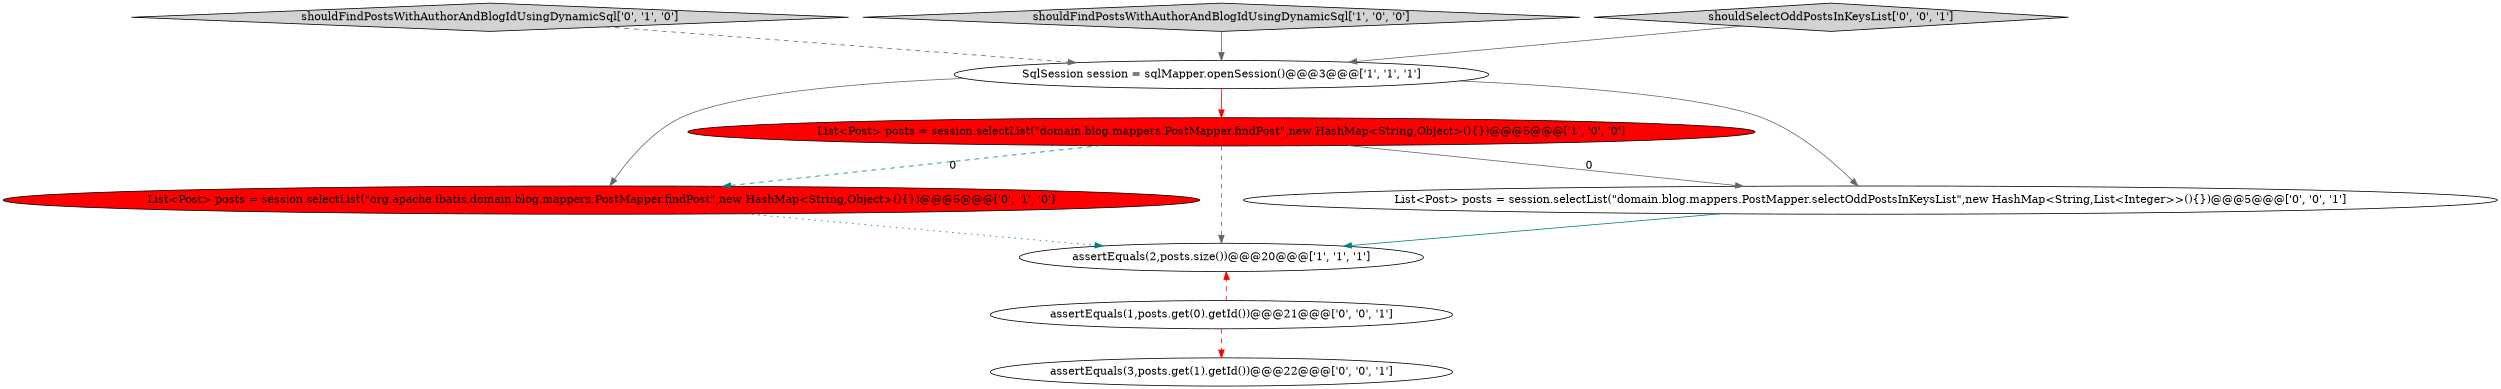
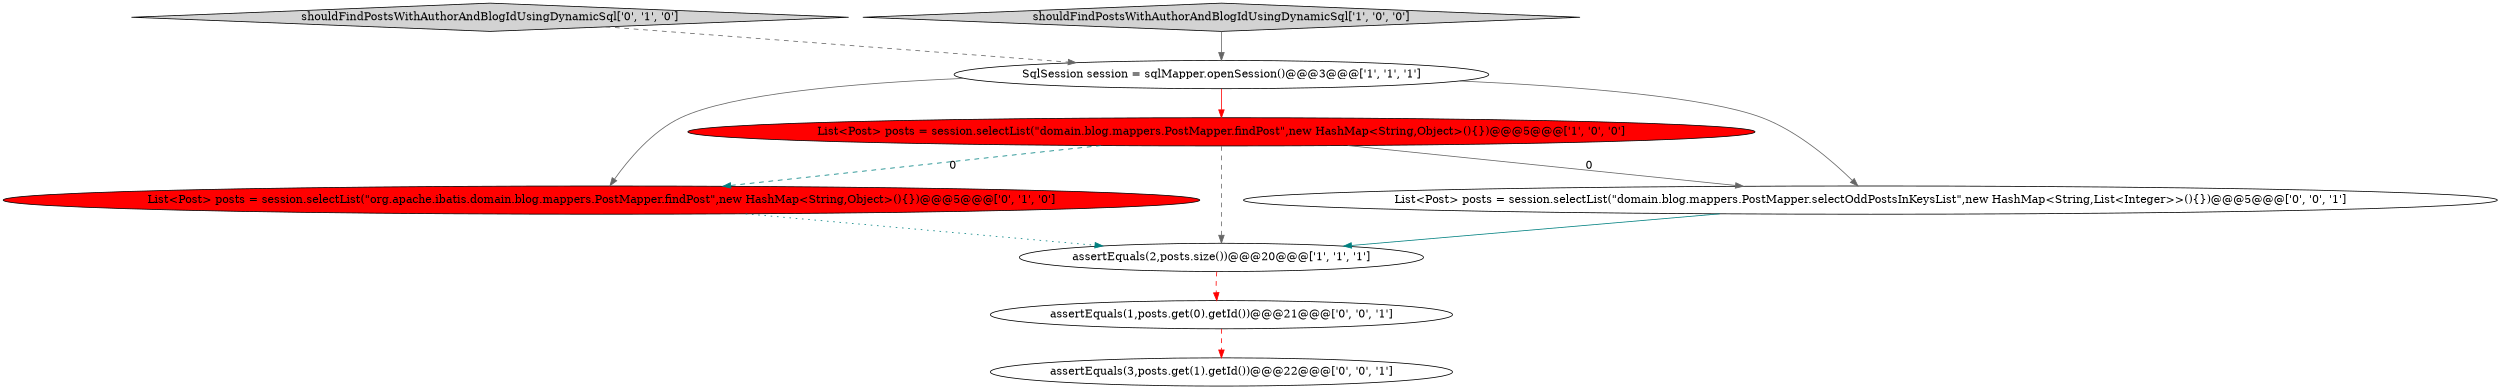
node "shouldSelectOddPostsInKeysList['0', '0', '1']": removed
edge "assertEquals(1,posts.get(0).getId())@@@21@@@['0', '0', '1']" -> "assertEquals(2,posts.size())@@@20@@@['1', '1', '1']": reversed
